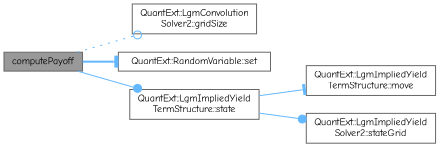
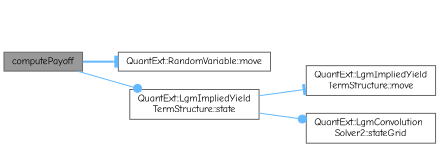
node "QuantExt::LgmConvolution Solver2::gridSize": removed
node "QuantExt::RandomVariable::set": label "QuantExt::RandomVariable::set" -> "QuantExt::RandomVariable::move"
node "QuantExt::LgmImpliedYield Solver2::stateGrid": label "QuantExt::LgmImpliedYield Solver2::stateGrid" -> "QuantExt::LgmConvolution Solver2::stateGrid"
